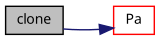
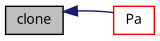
edge "clone" -> "Pa": reversed
